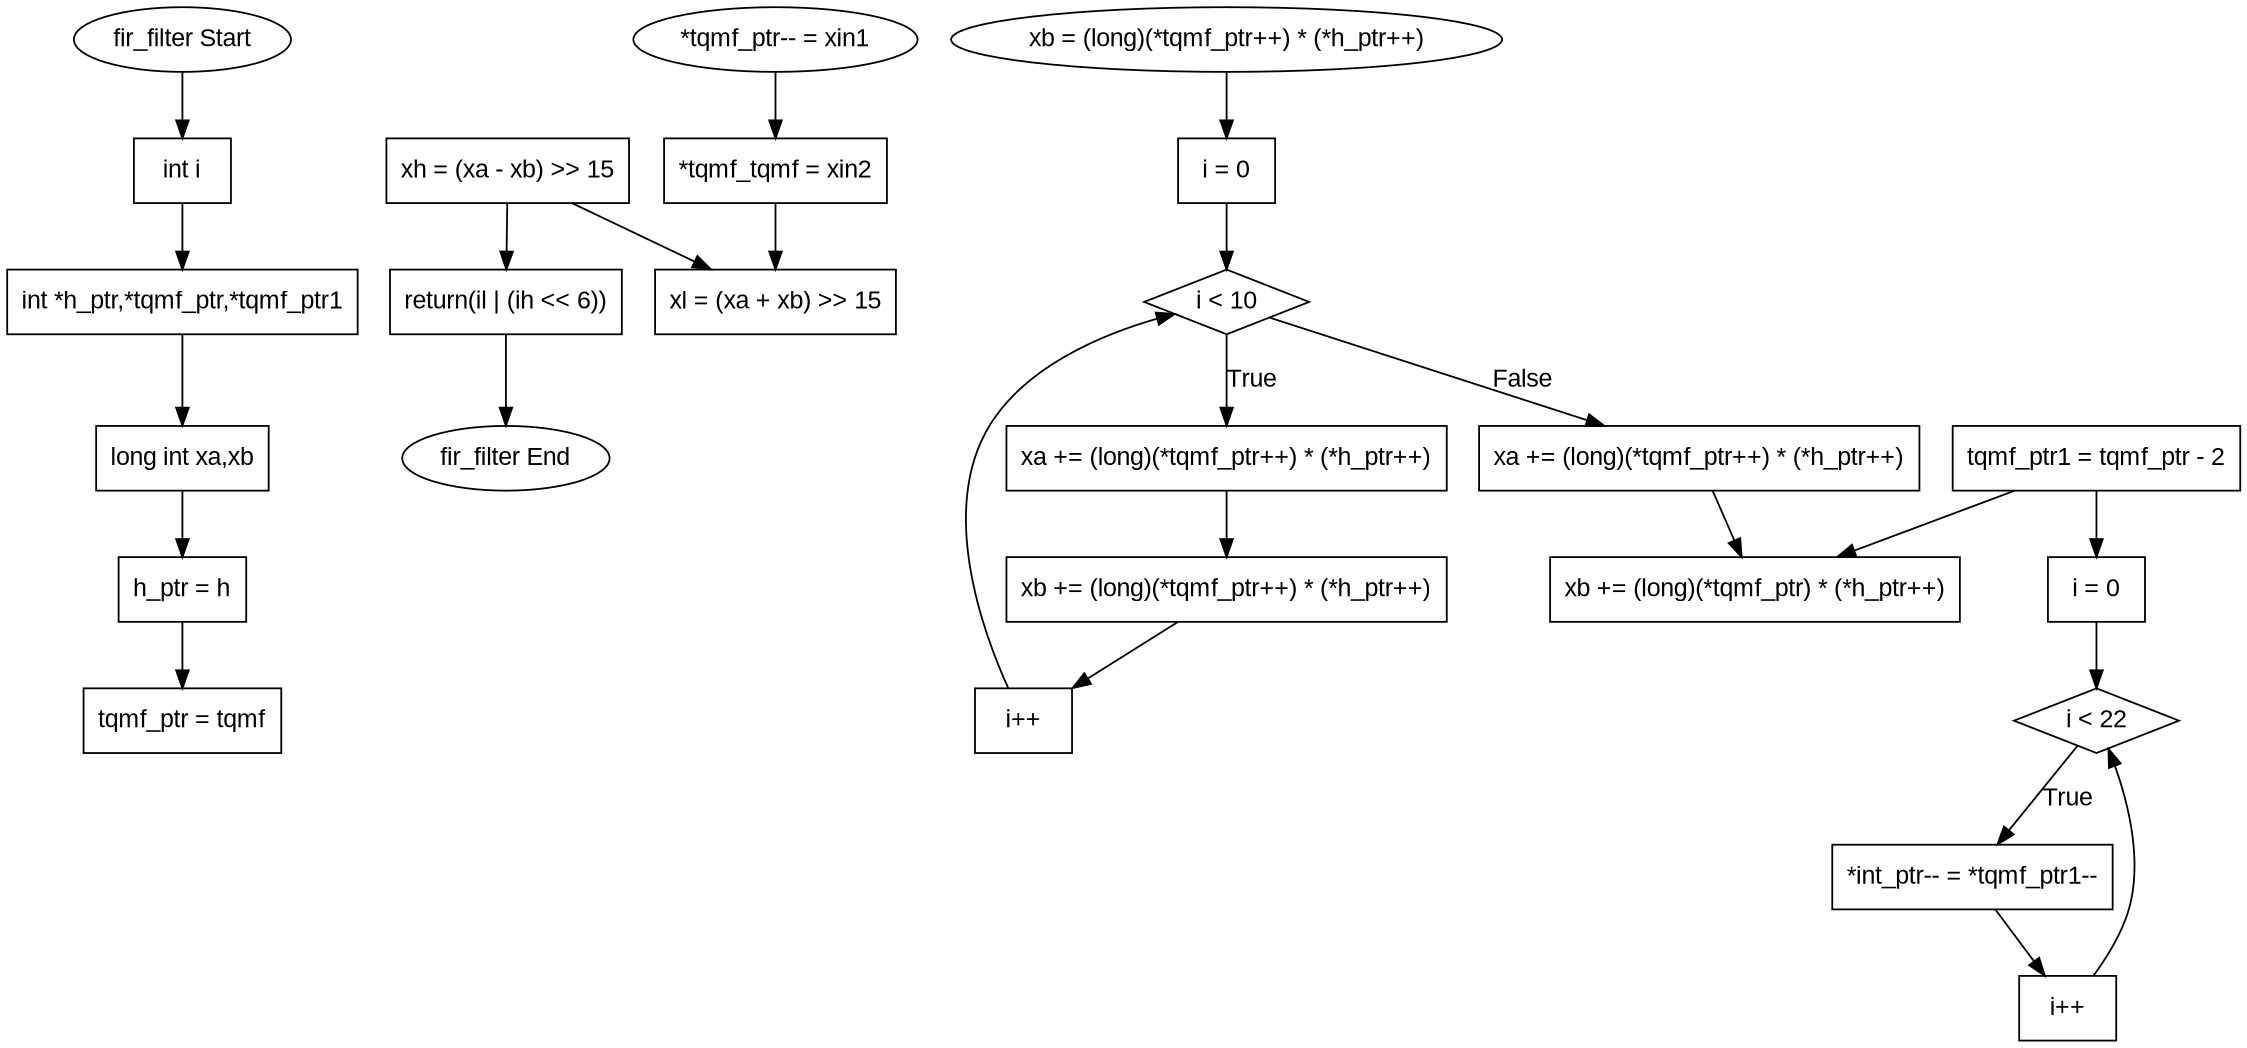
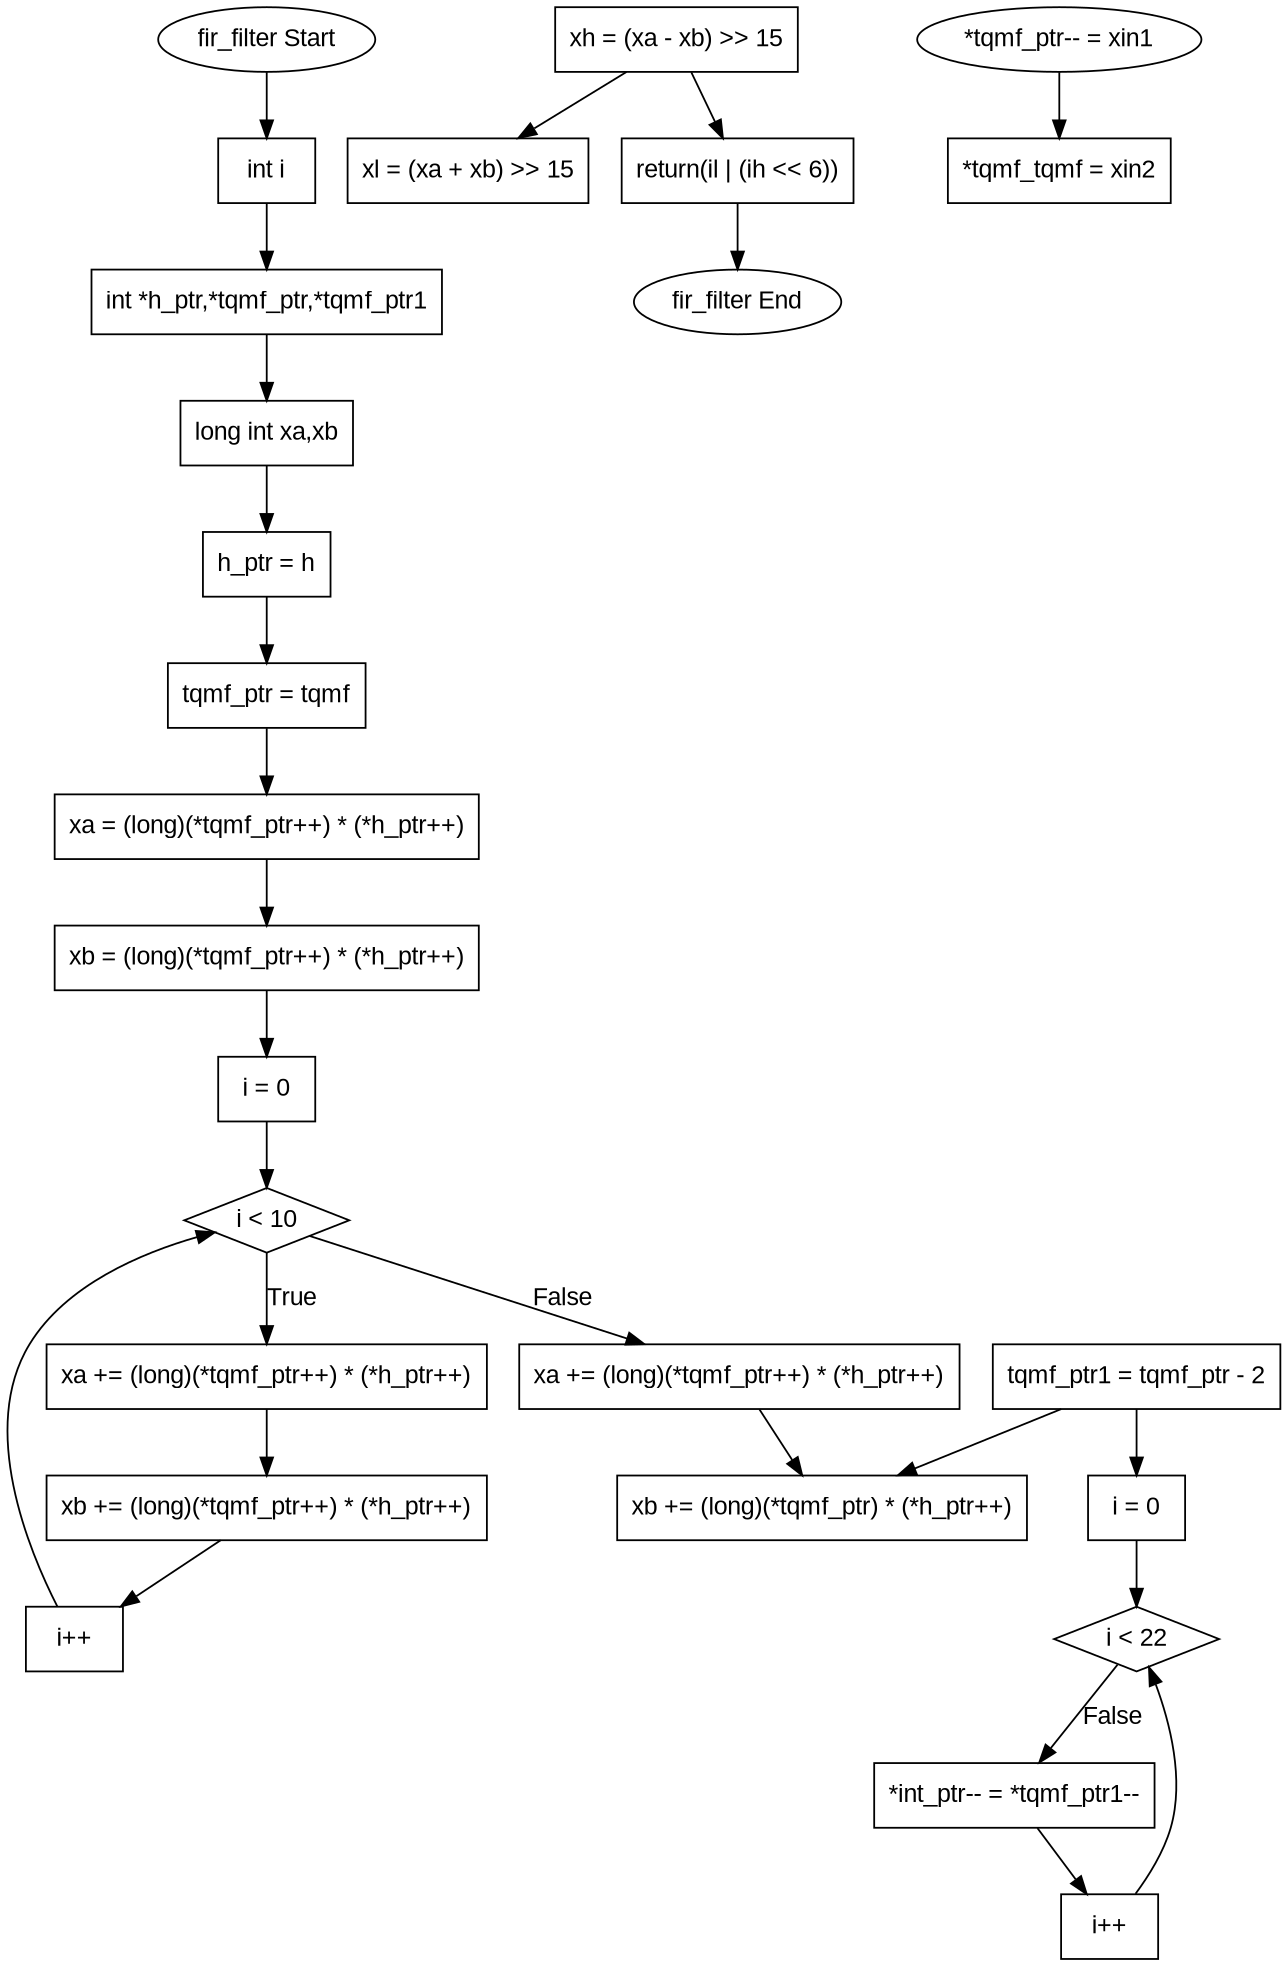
node "xb = (long)(*tqmf_ptr++) * (*h_ptr++)": shape ellipse -> box
edge "*tqmf_tqmf = xin2" -> "xl = (xa + xb) >> 15": removed
edge "i < 22" -> "*int_ptr-- = *tqmf_ptr1--": label "True" -> "False"
node "xa = (long)(*tqmf_ptr++) * (*h_ptr++)": added
